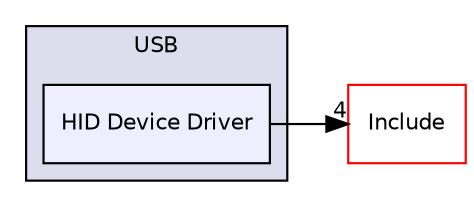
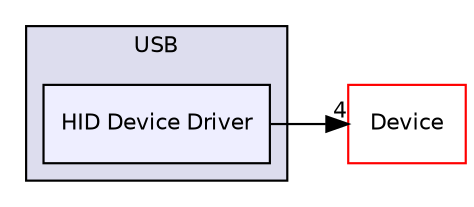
node "Include": label "Include" -> "Device"
